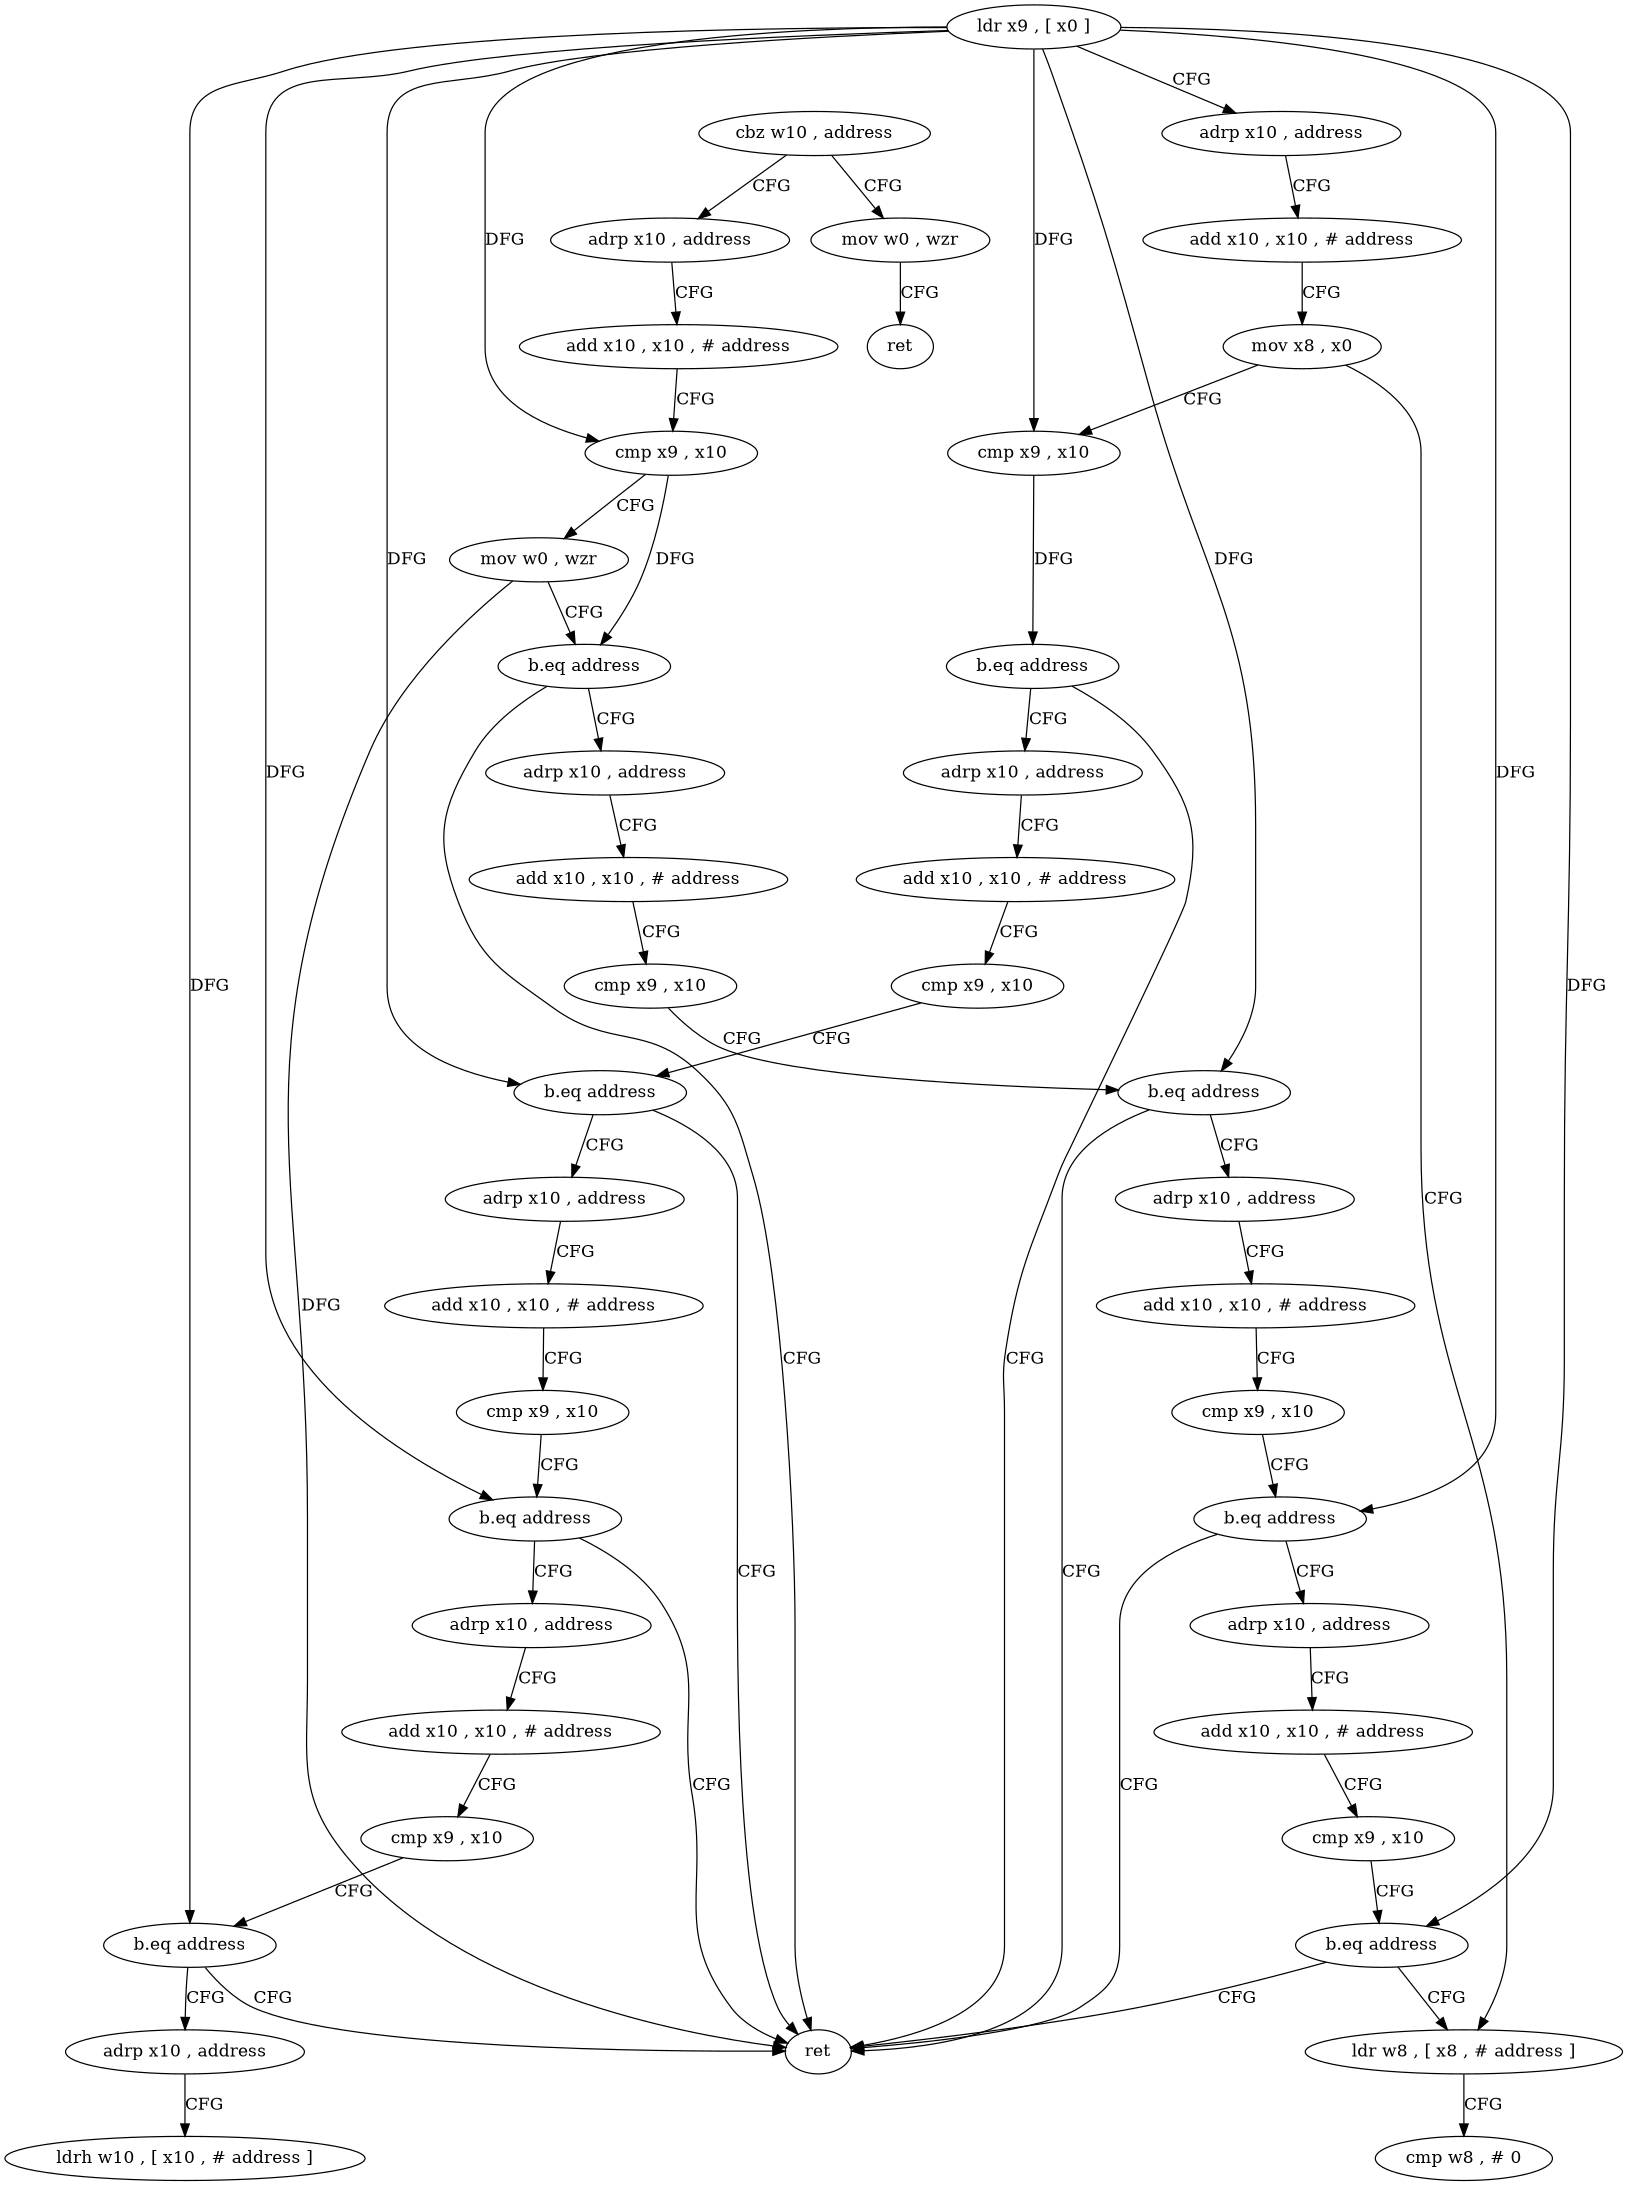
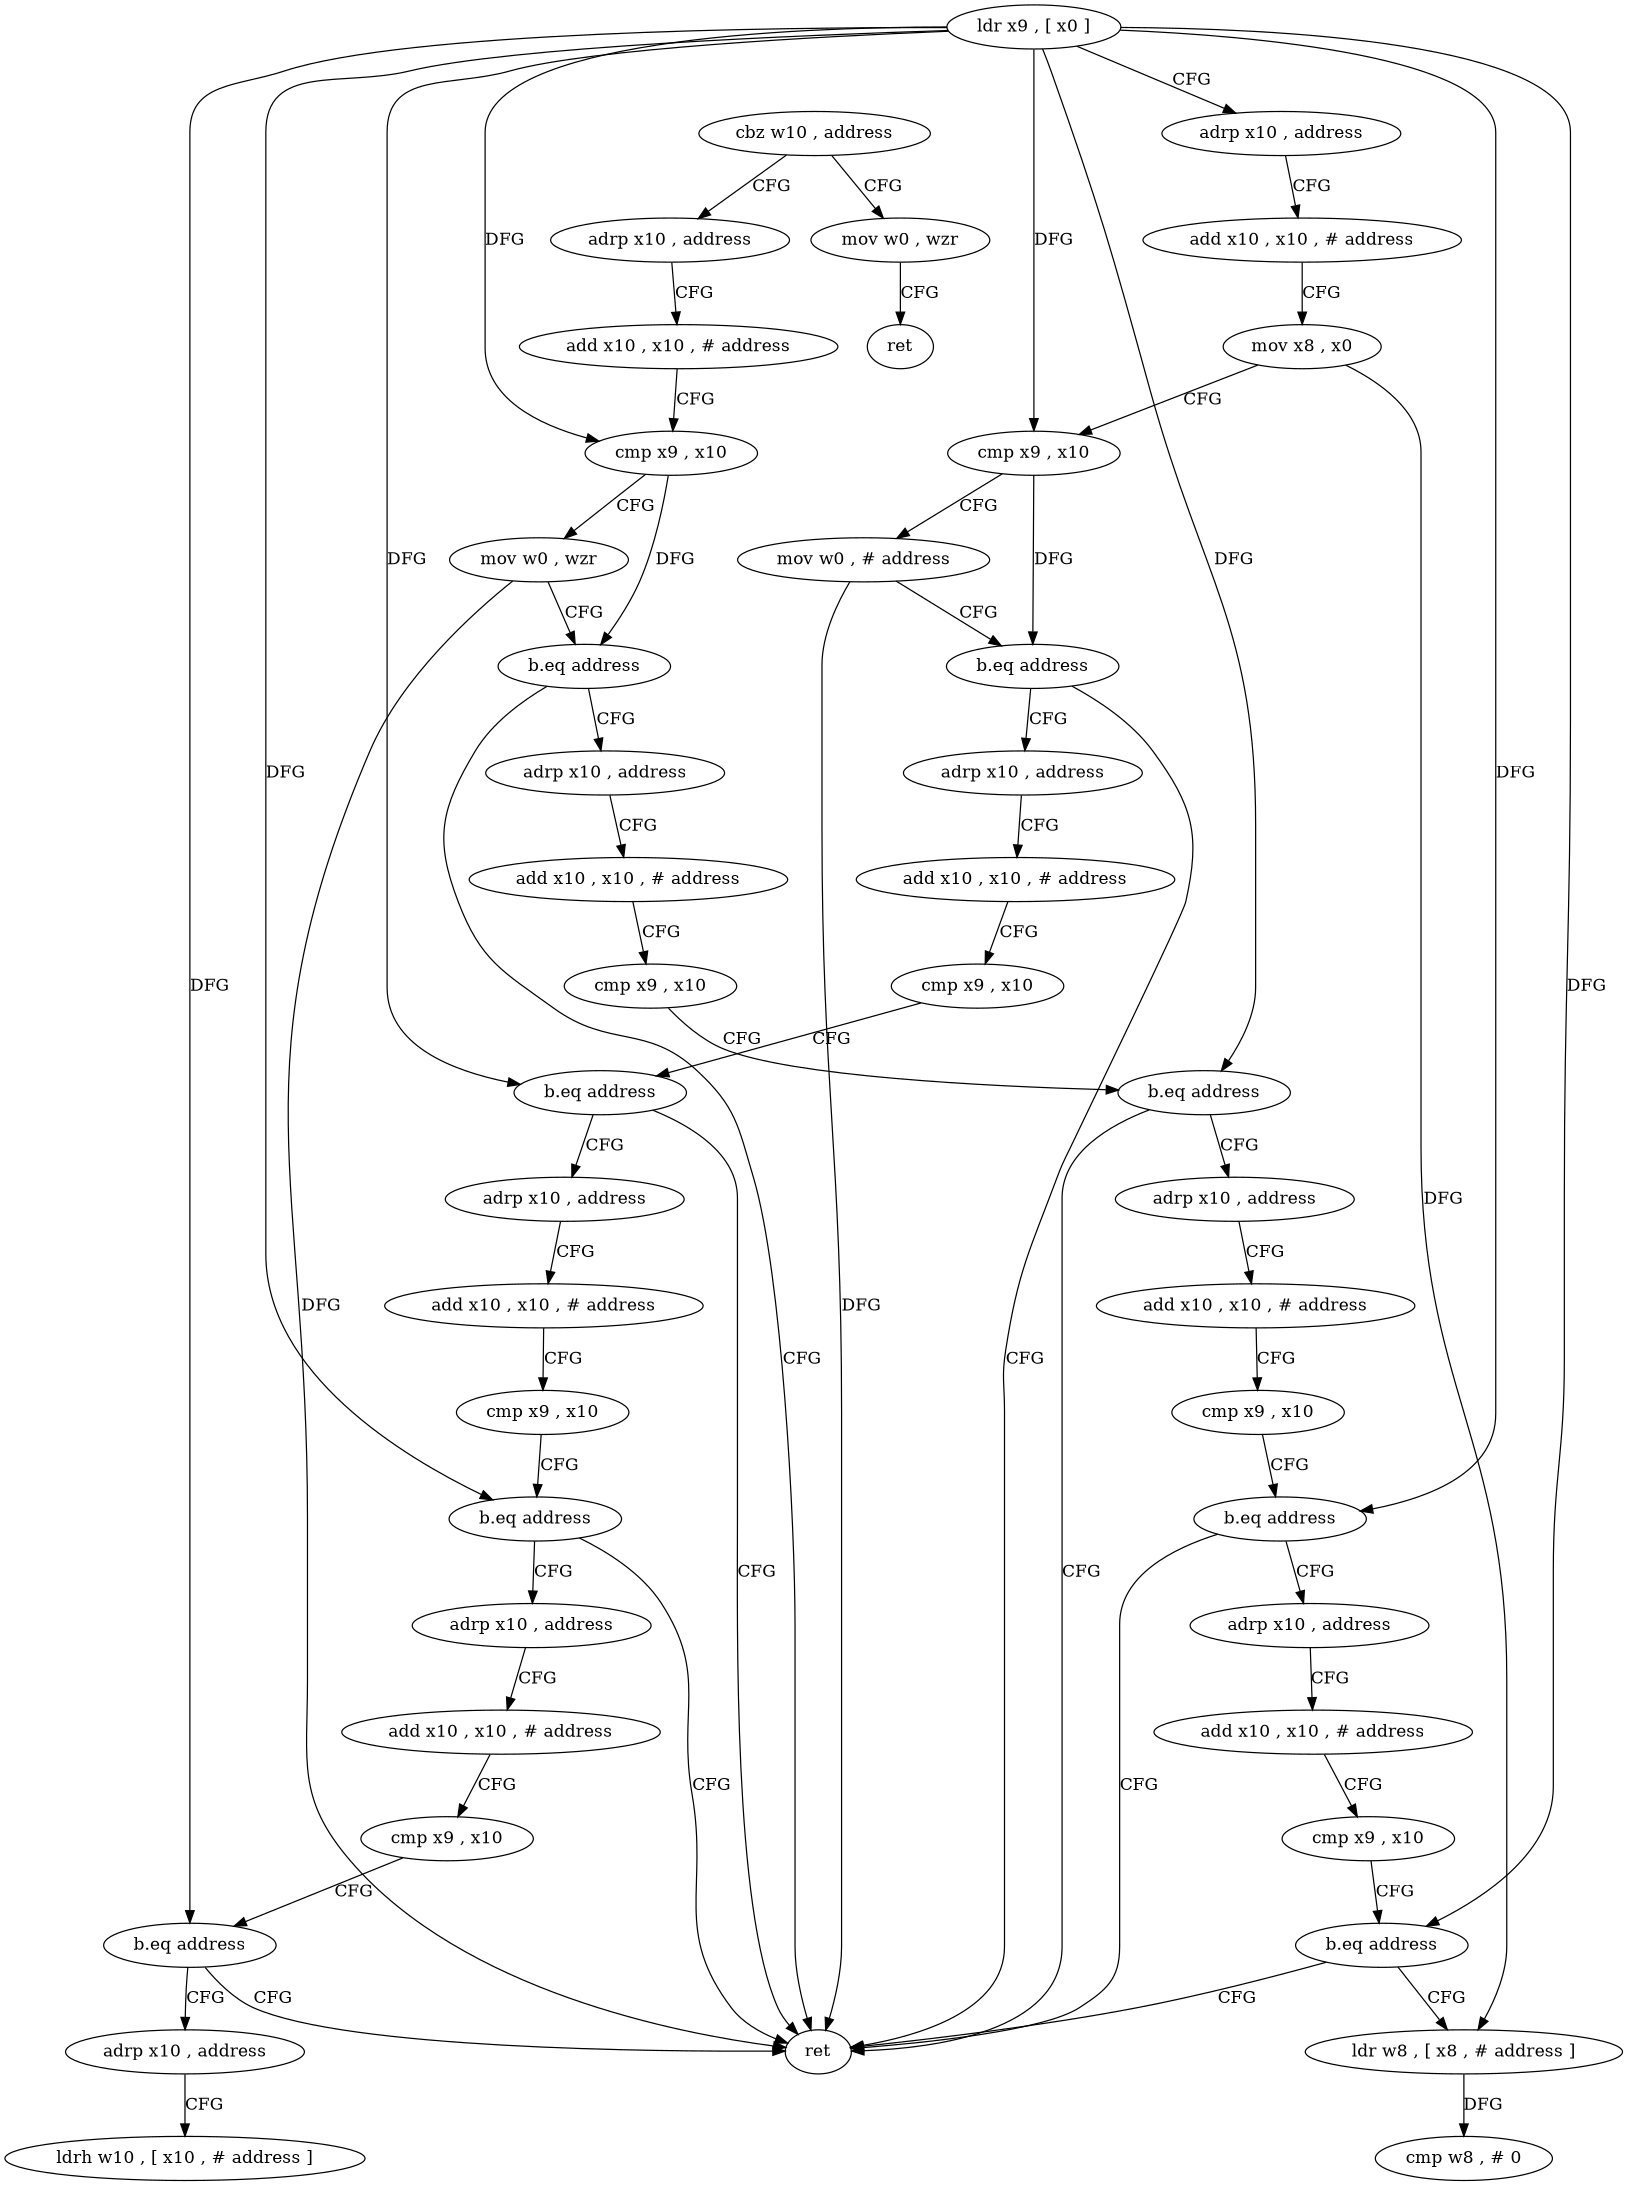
node "mov w0 , # address": added
edge "mov x8 , x0" -> "ldr w8 , [ x8 , # address ]": label "CFG" -> "DFG"
edge "ldr w8 , [ x8 , # address ]" -> "cmp w8 , # 0": label "CFG" -> "DFG"
